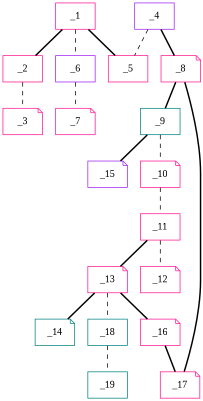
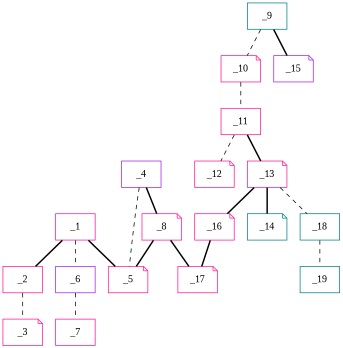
node "_5": shape box -> note
edge "_8" -- "_9": now "_8" -- "_5"
node "_7": shape note -> box
